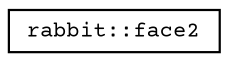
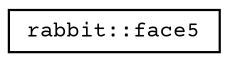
node "rabbit::face2": label "rabbit::face2" -> "rabbit::face5"
